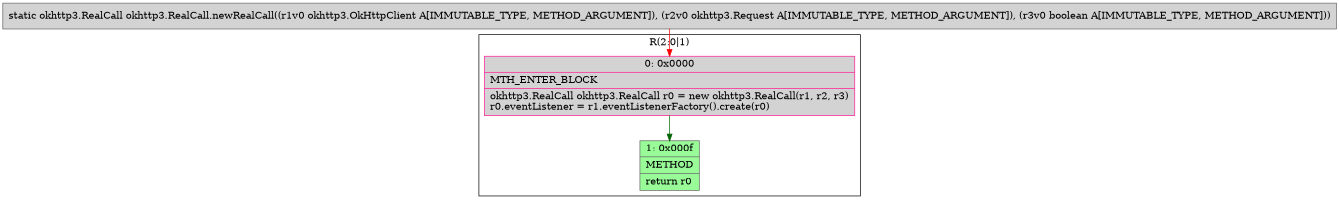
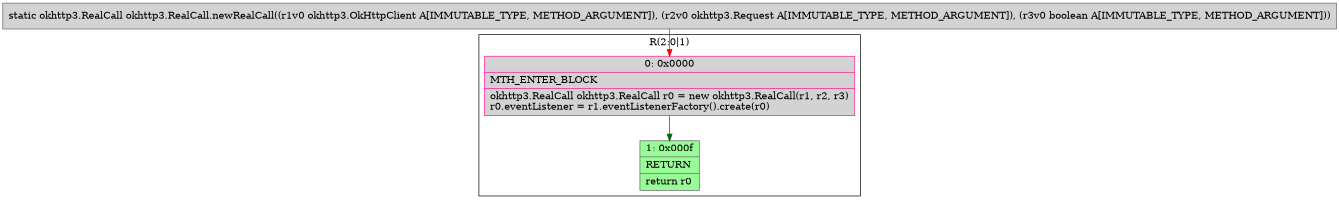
node "1: 0x000f": text "METHOD" -> "RETURN"
